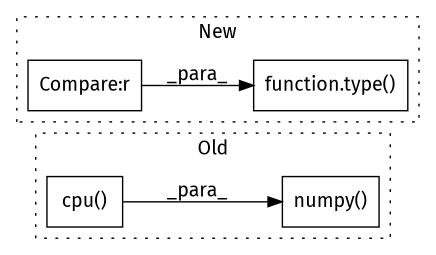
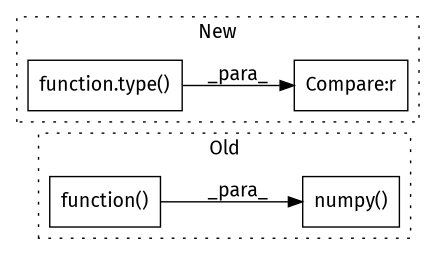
edge "Compare:r" -> "function.type()": reversed
node "cpu()": label "cpu()" -> "function()"
